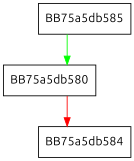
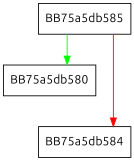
edge "BB75a5db580" -> "BB75a5db584": now "BB75a5db585" -> "BB75a5db584"
